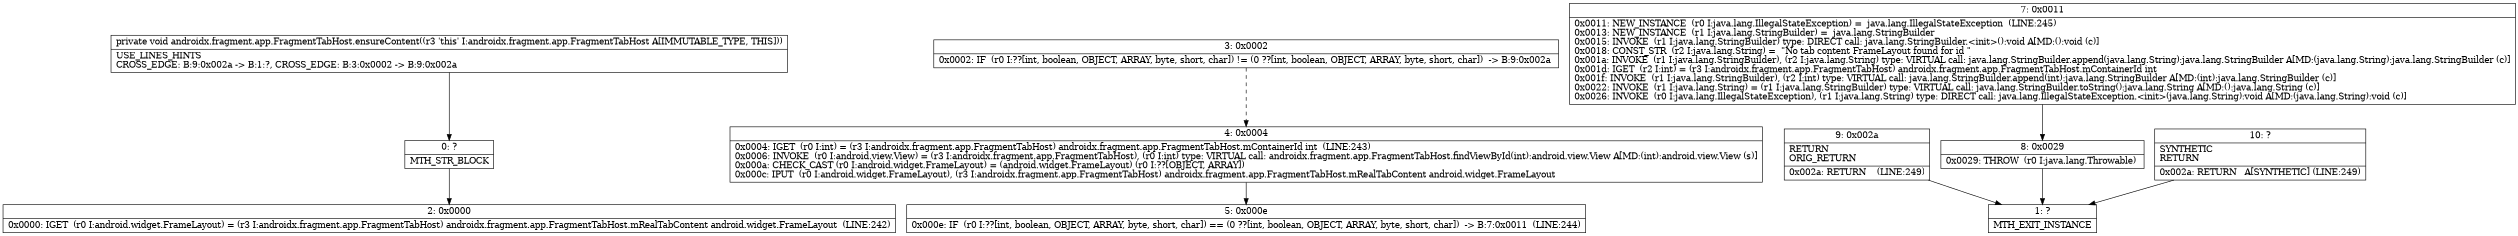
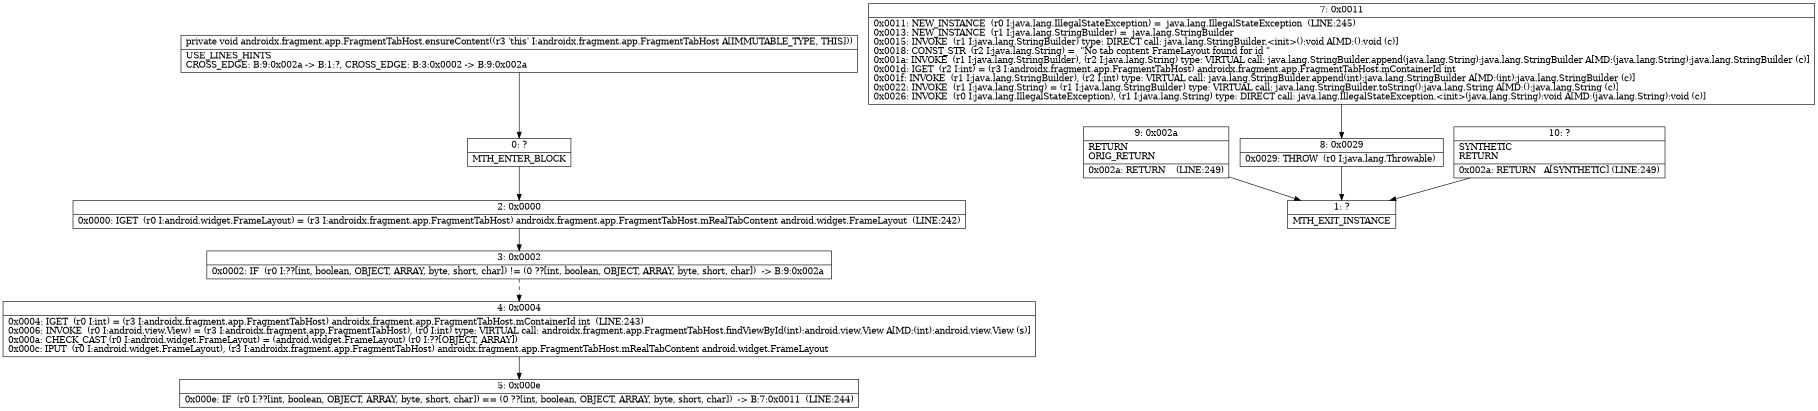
node "0: ?": text "MTH_STR_BLOCK" -> "MTH_ENTER_BLOCK"
edge "2: 0x0000" -> "3: 0x0002": added
